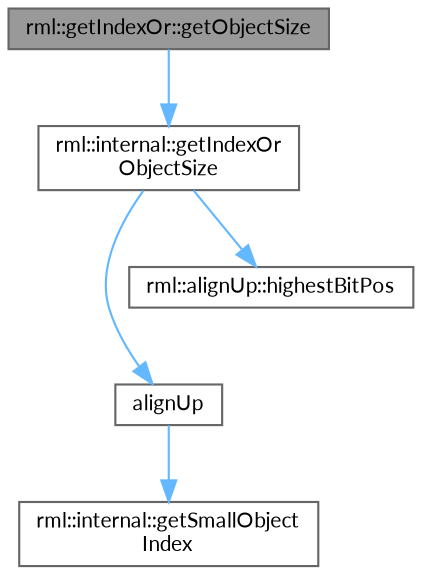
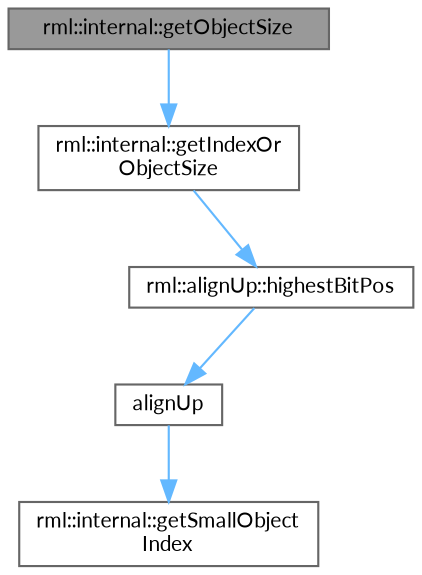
node "rml::getIndexOr::getObjectSize": label "rml::getIndexOr::getObjectSize" -> "rml::internal::getObjectSize"
edge "rml::internal::getIndexOr ObjectSize" -> "alignUp": now "rml::alignUp::highestBitPos" -> "alignUp"
